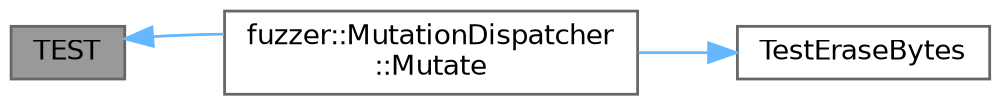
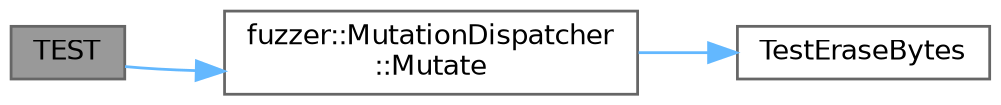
edge "fuzzer::MutationDispatcher ::Mutate" -> "TEST": reversed
